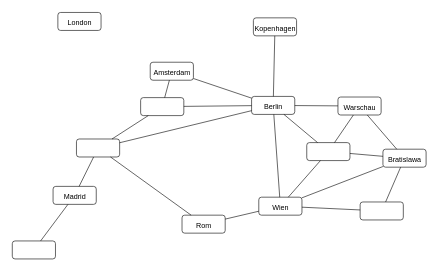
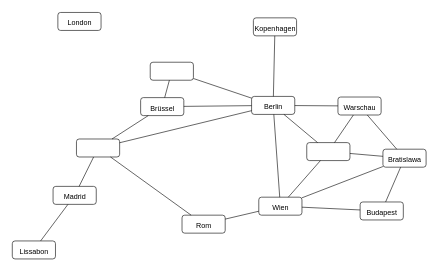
node "Amsterdam": removed
node "Brüssel": added
node "Budapest": added
node "Lissabon": added
